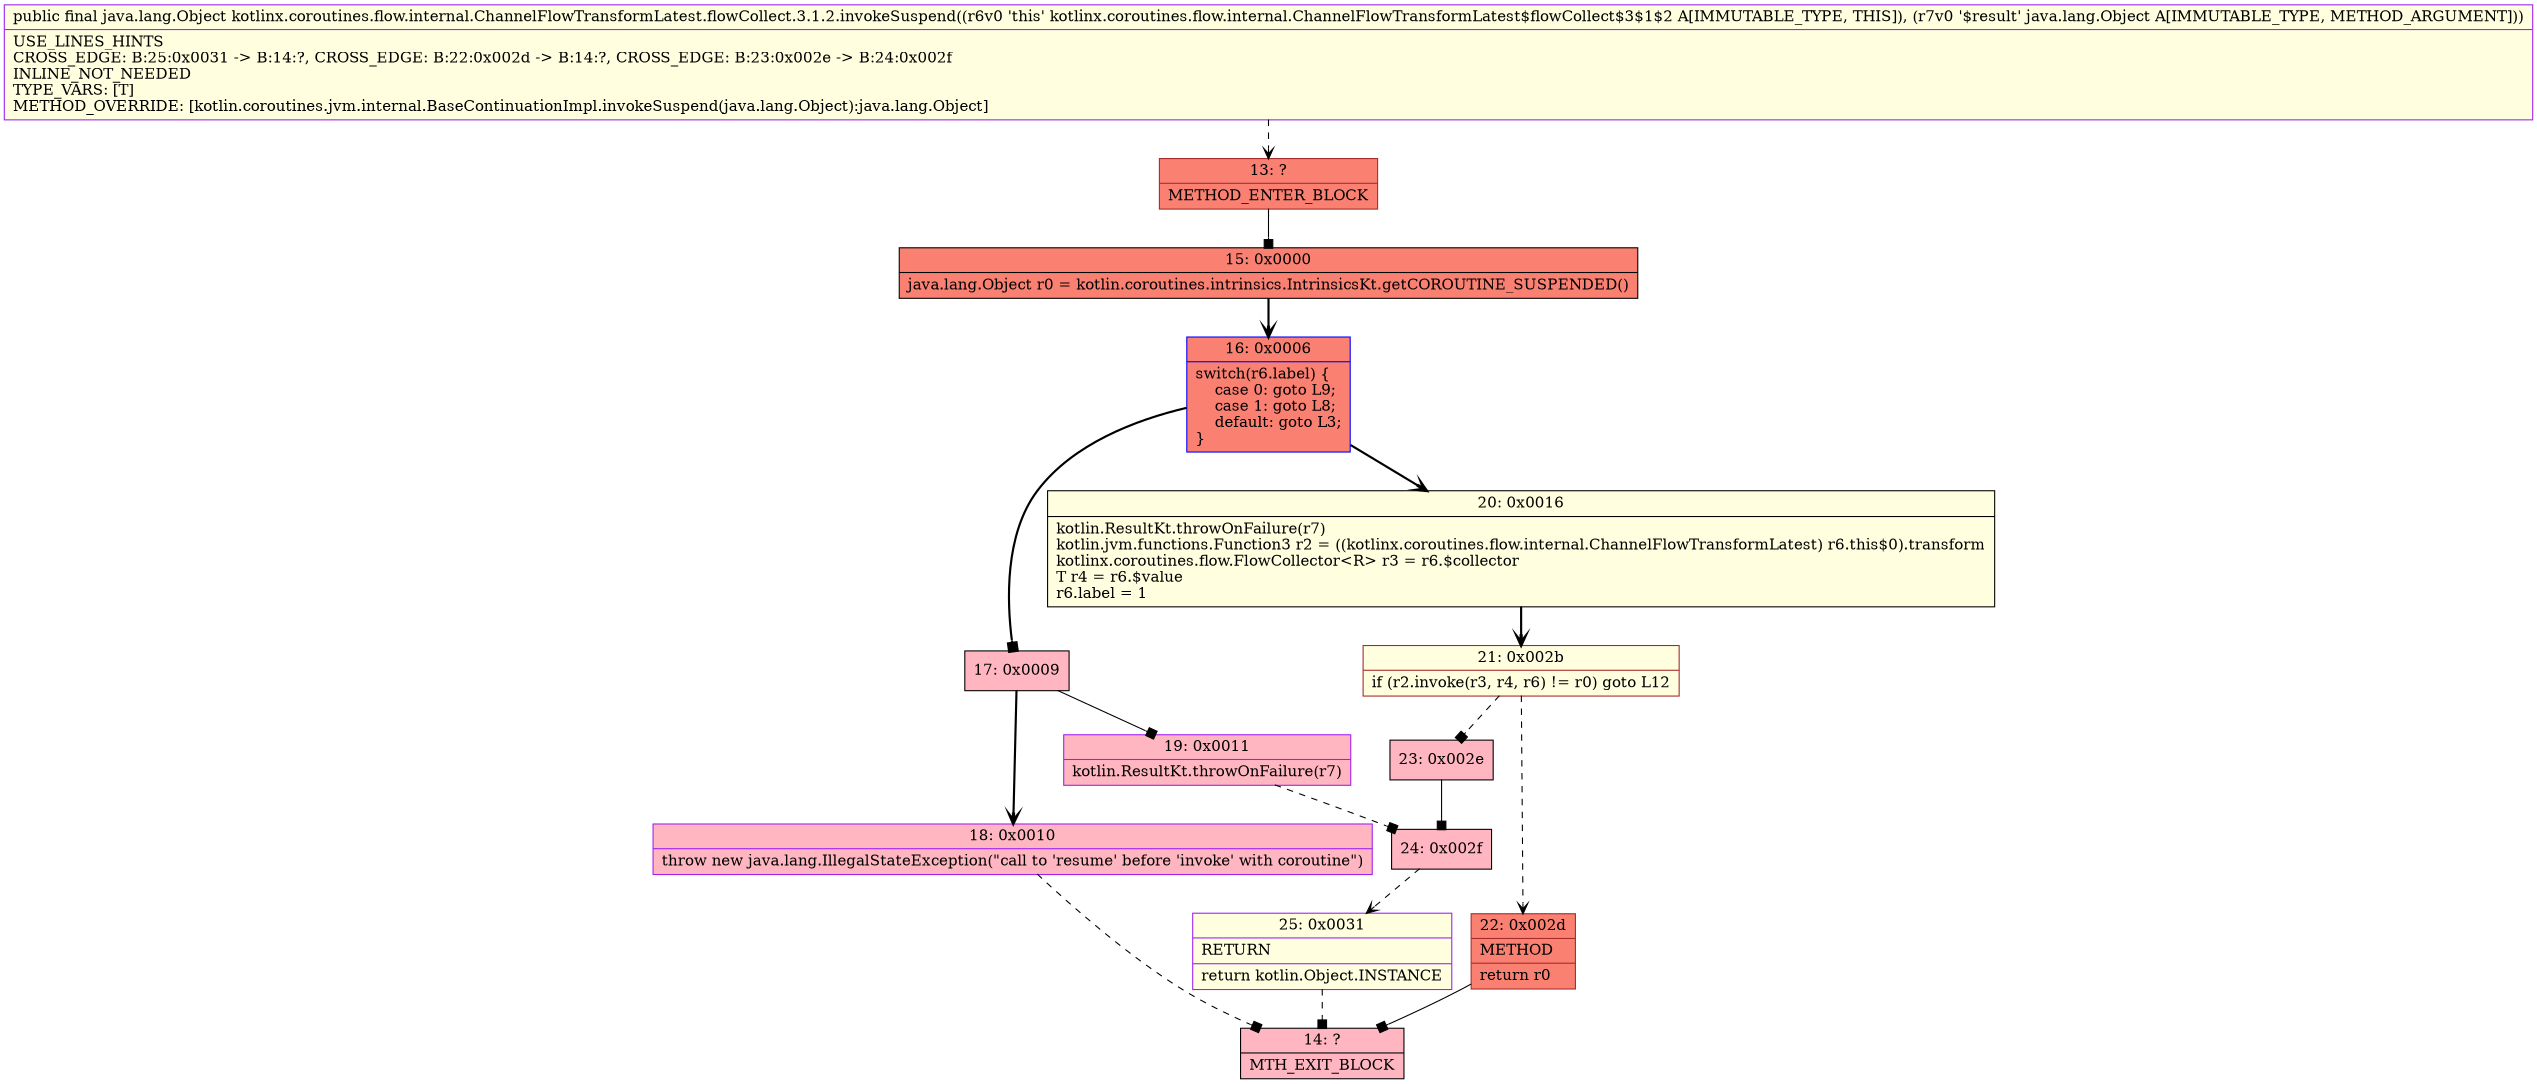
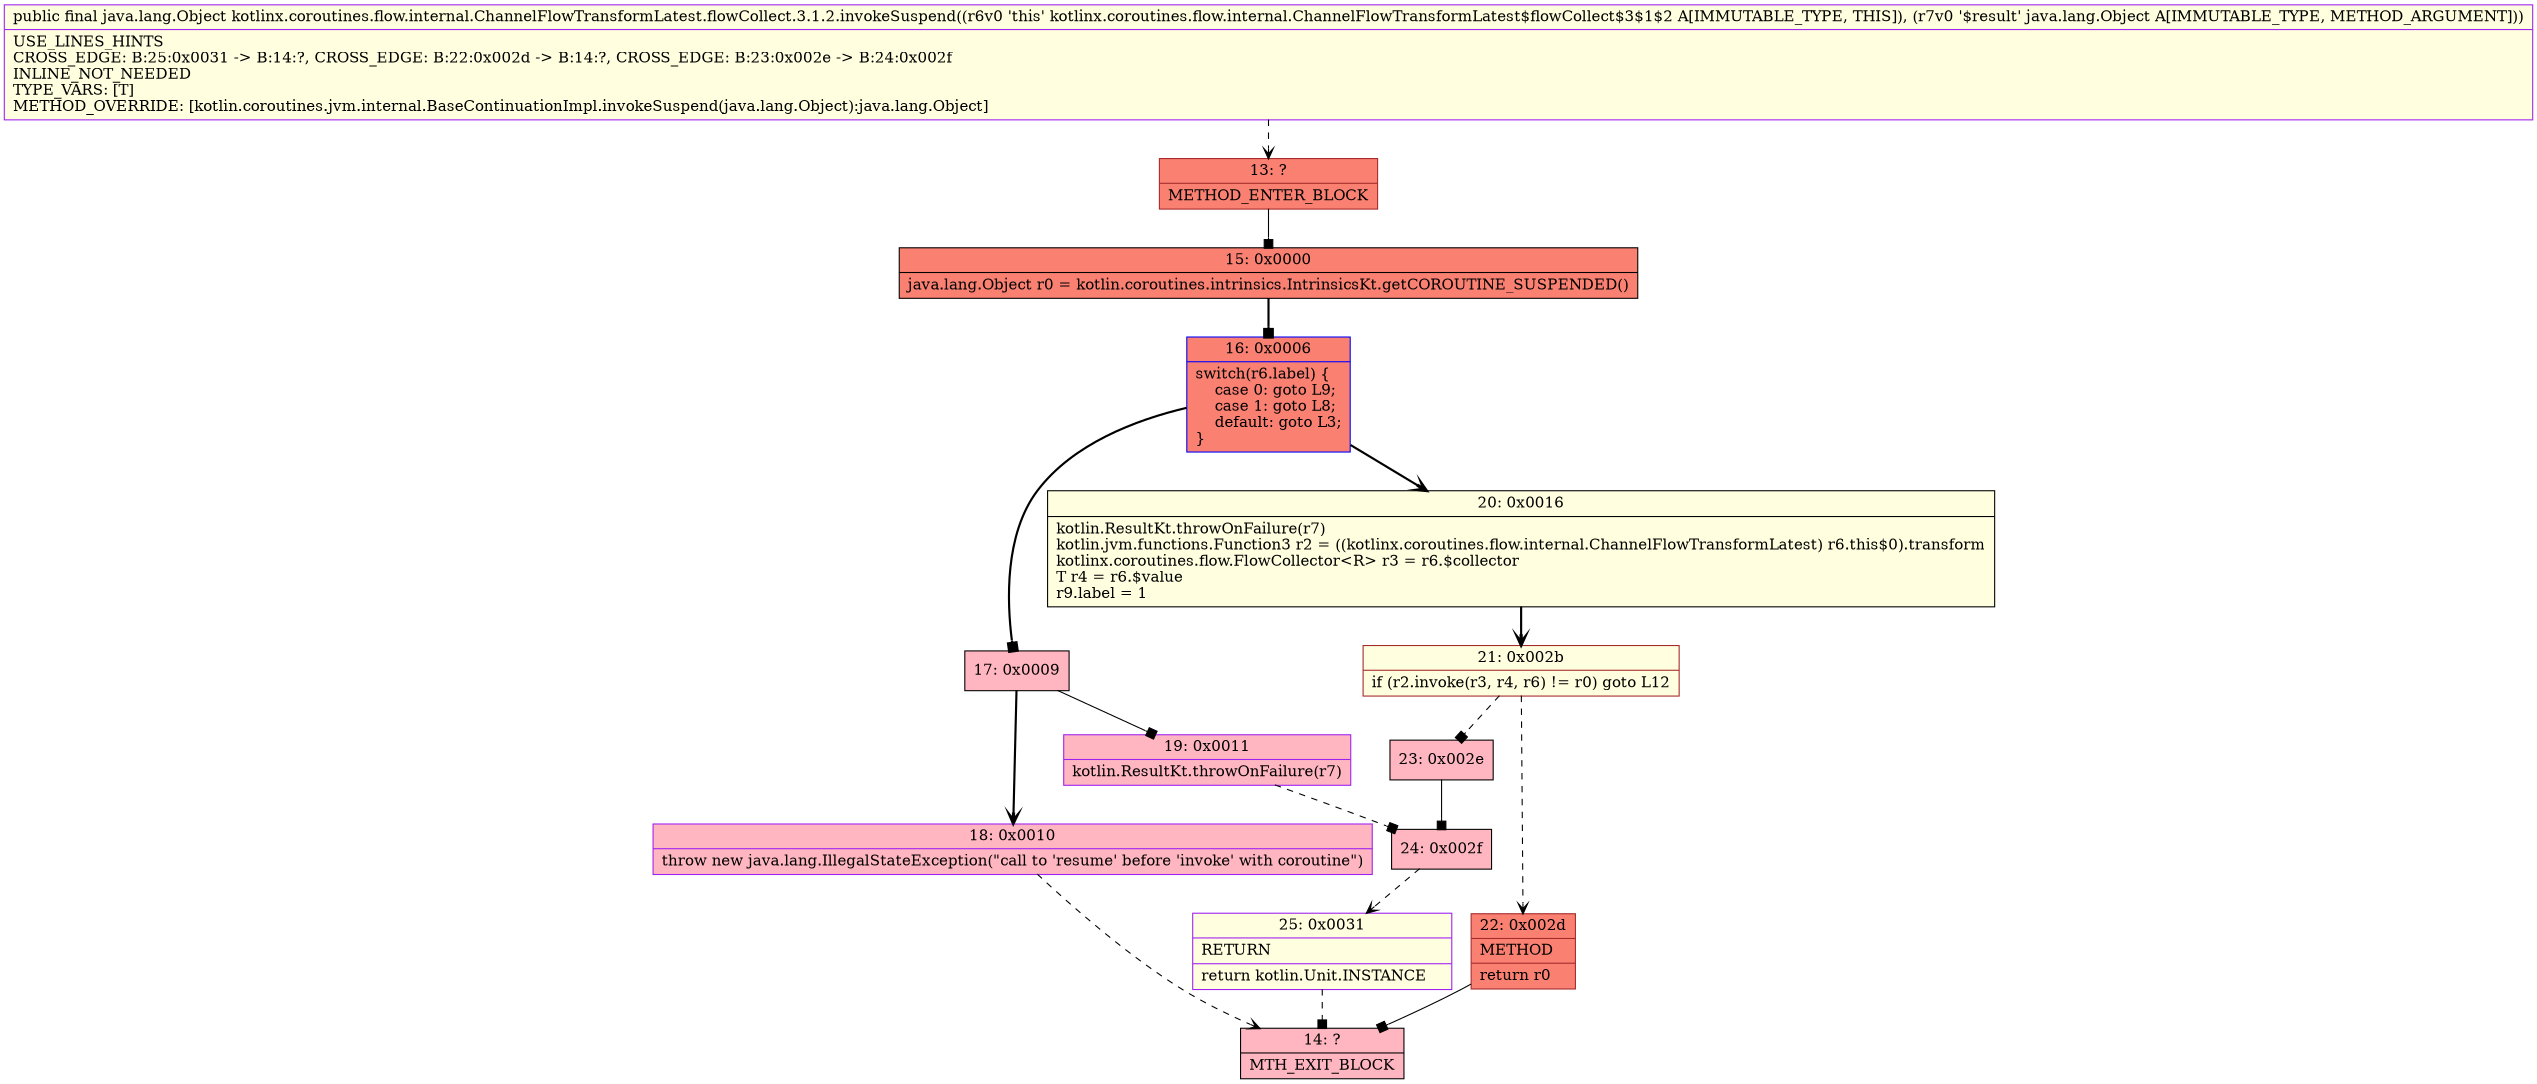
edge "15: 0x0000" -> "16: 0x0006": arrowhead vee -> box
node "20: 0x0016": text "r6.label = 1" -> "r9.label = 1"
edge "18: 0x0010" -> "14: ?": arrowhead box -> vee
node "25: 0x0031": text "return kotlin.Object.INSTANCE" -> "return kotlin.Unit.INSTANCE"
